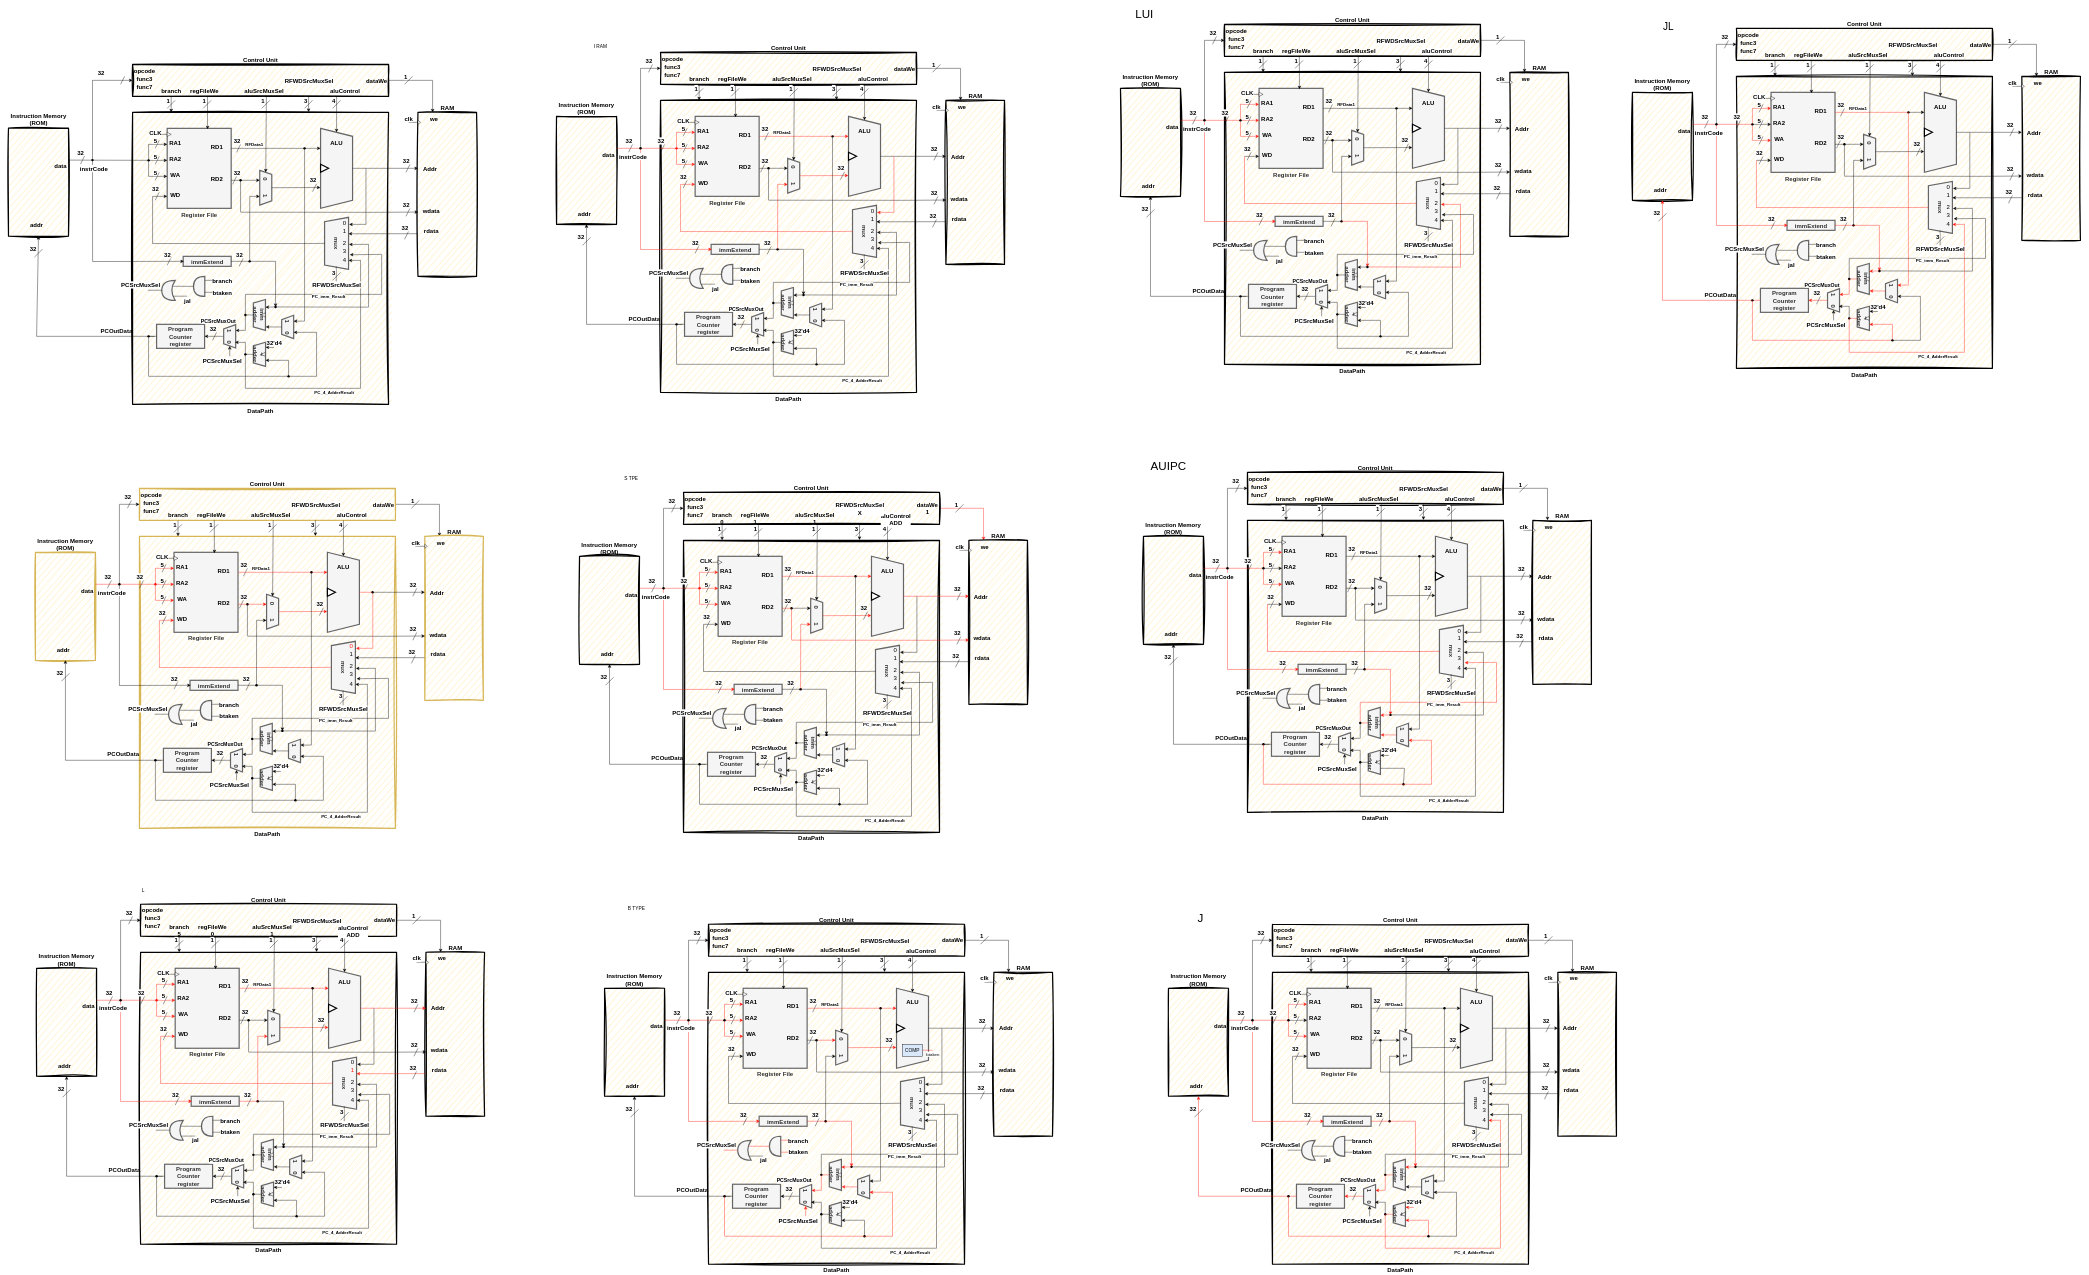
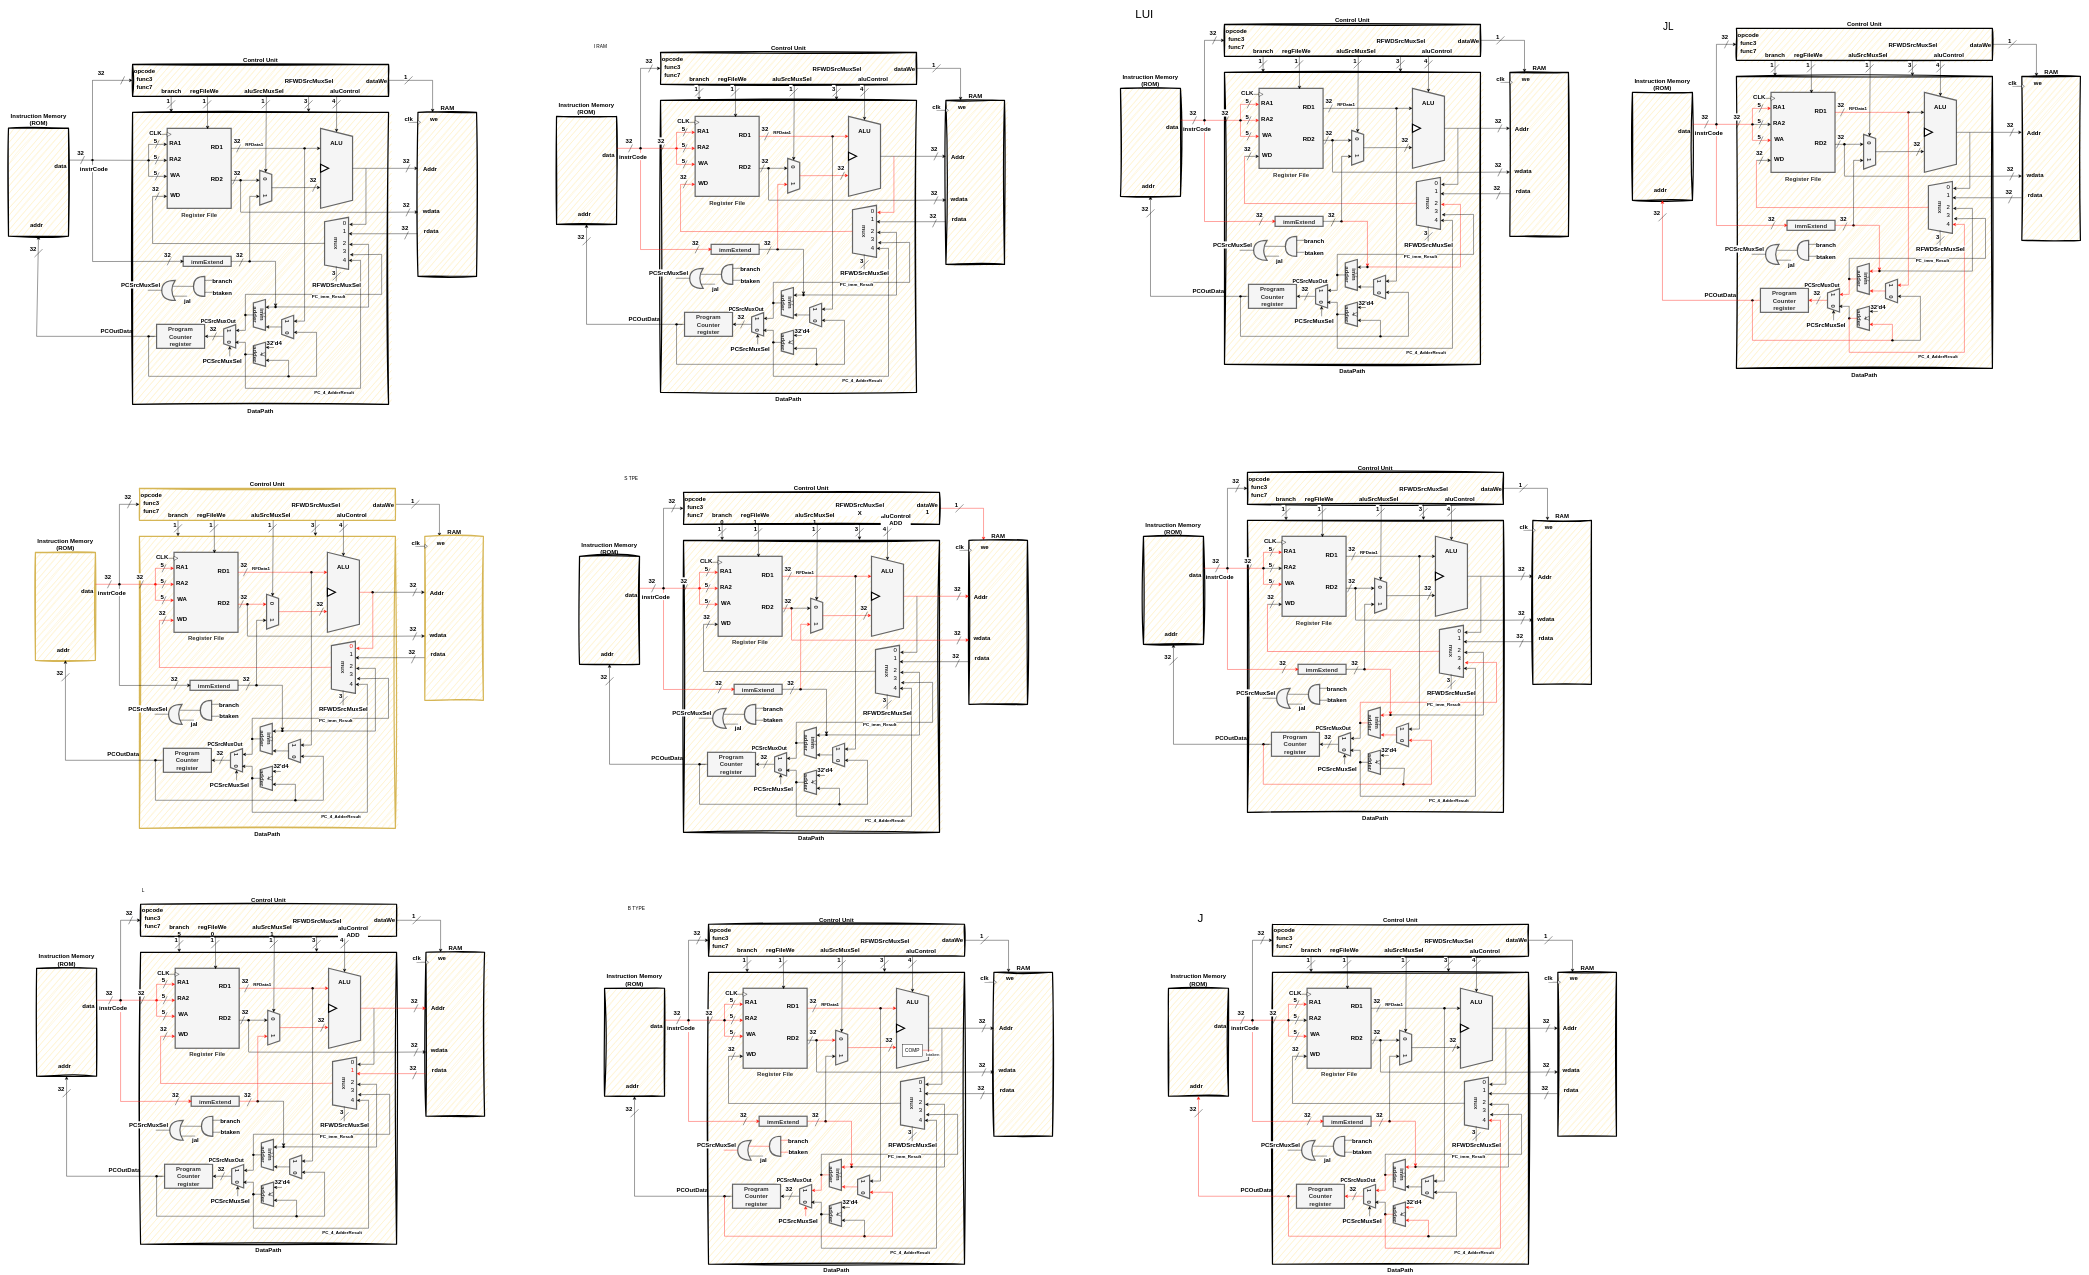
node "AUIPC": removed
node "COMP": fillcolor #dae8fc -> #ffffff
